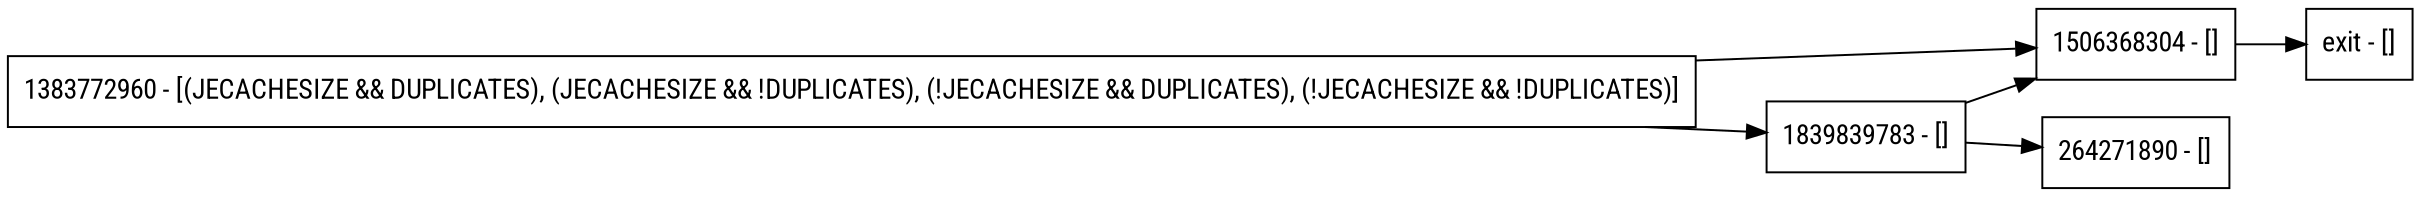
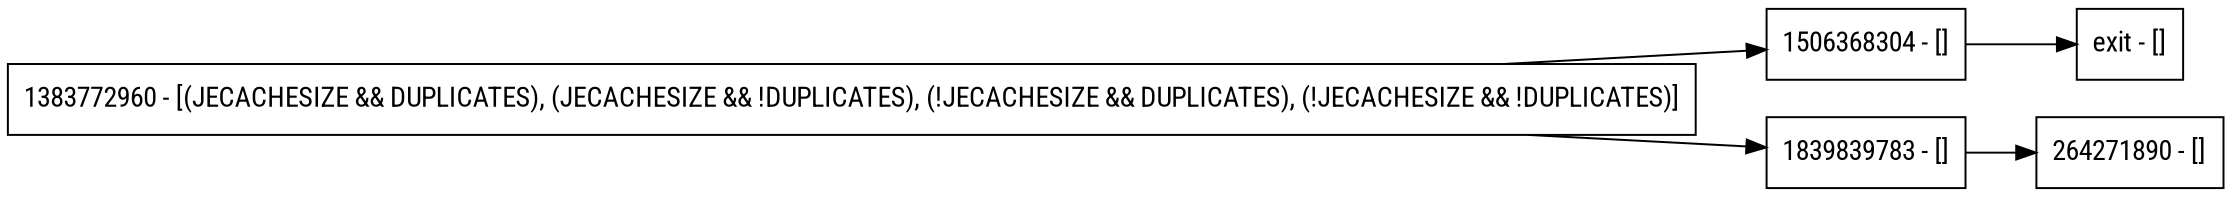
edge "1839839783 - []" -> "1506368304 - []": removed
